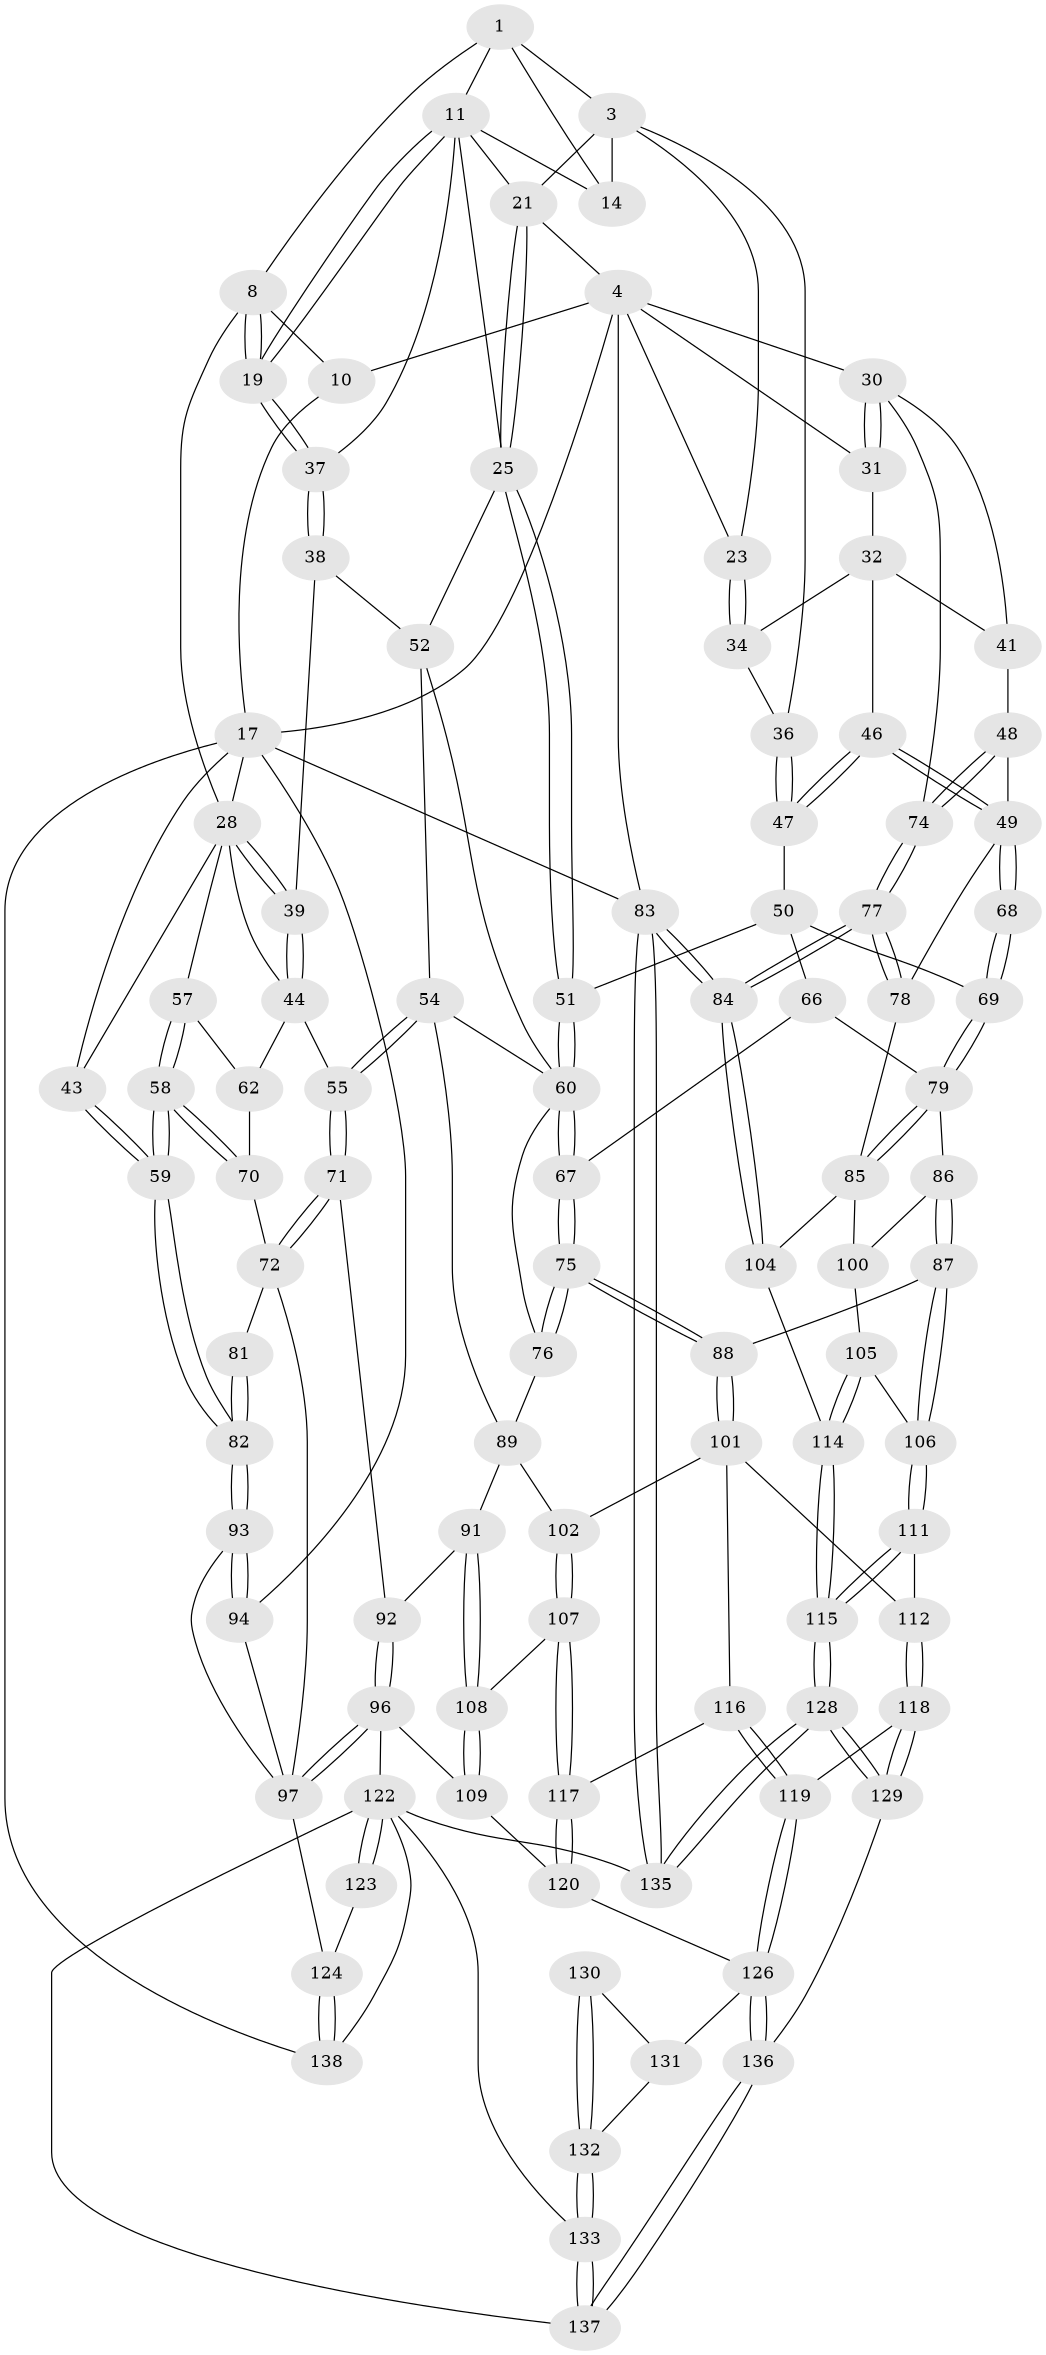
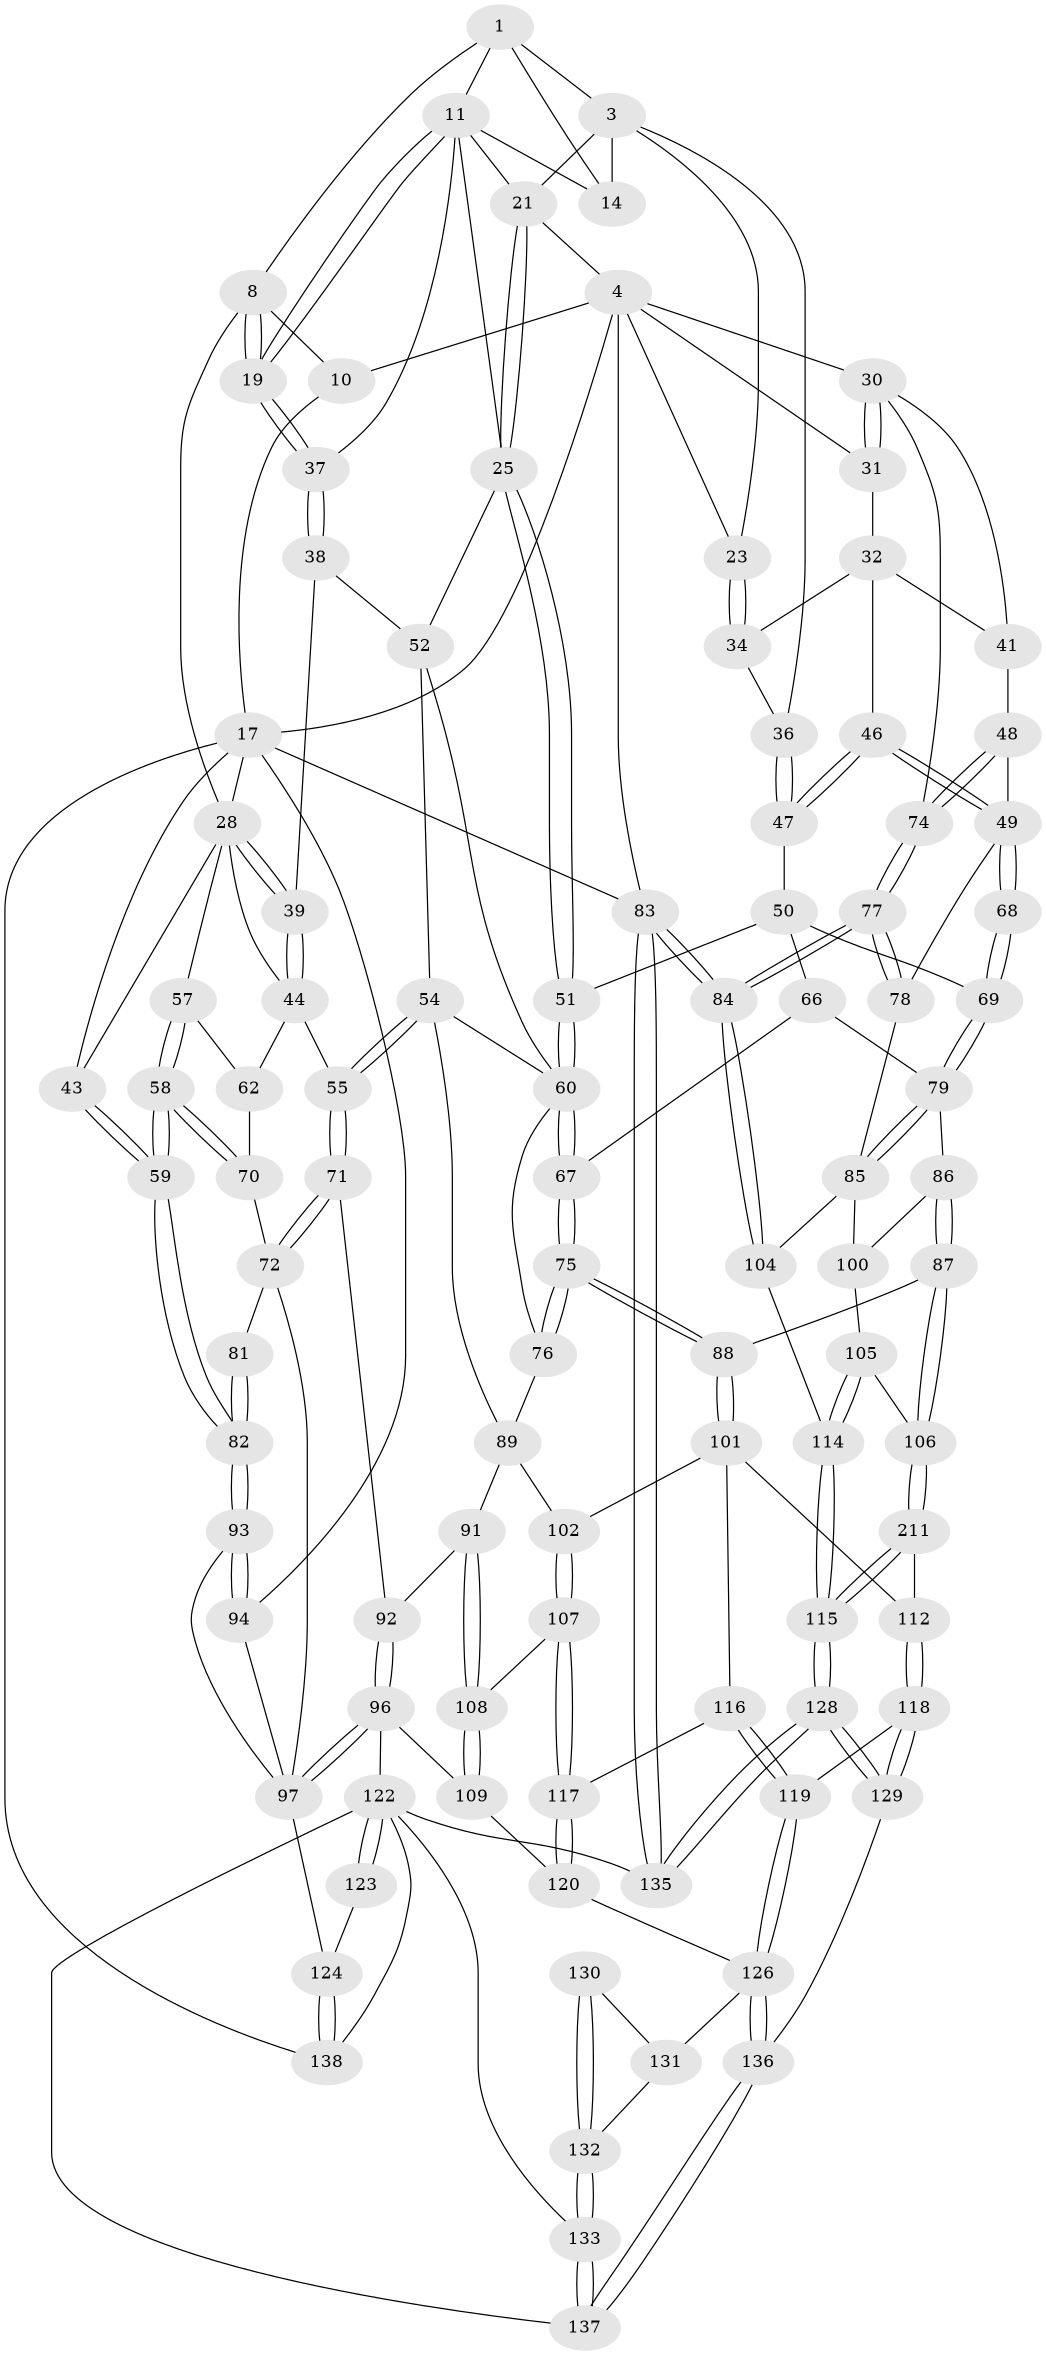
node "111": label "111" -> "211"
